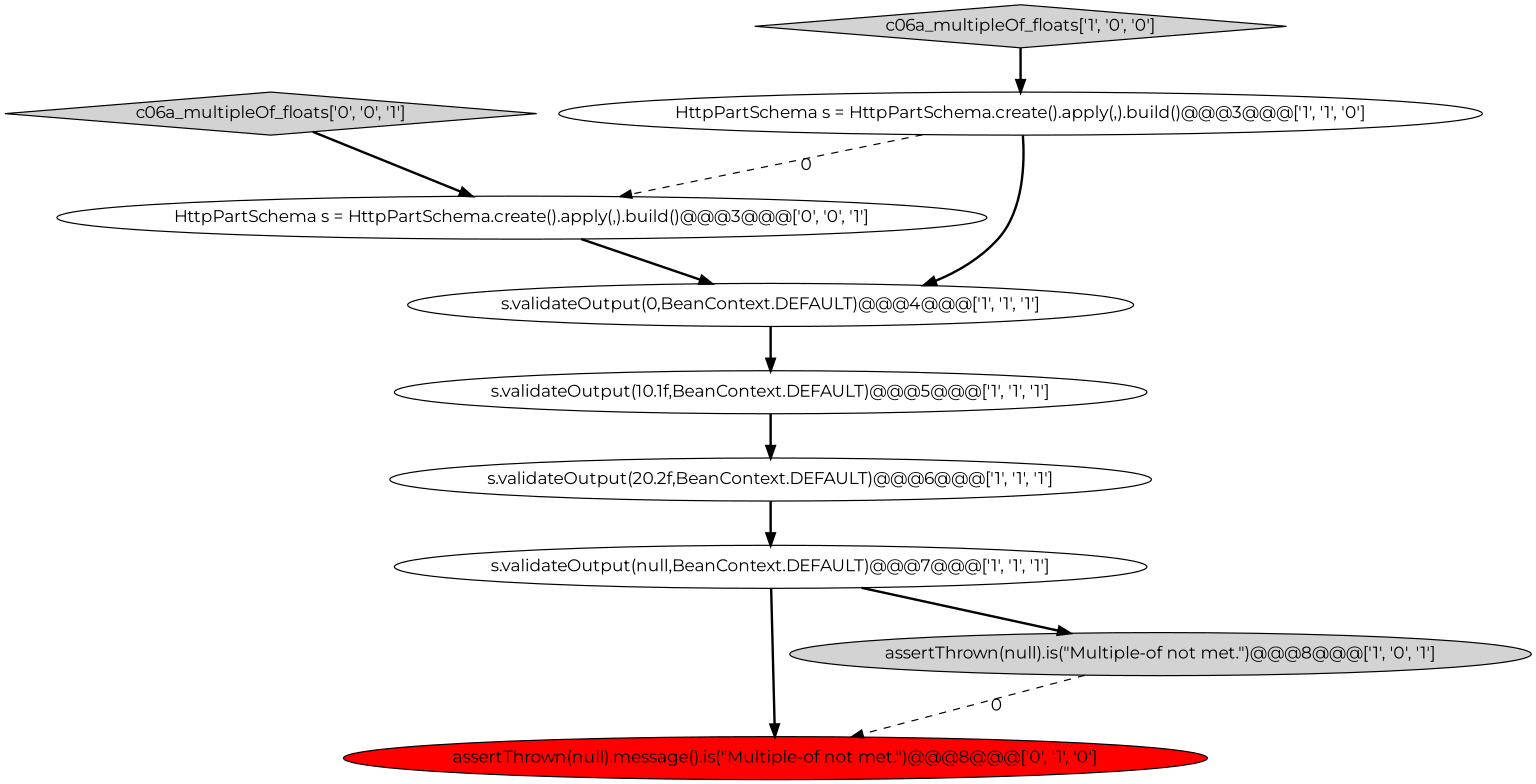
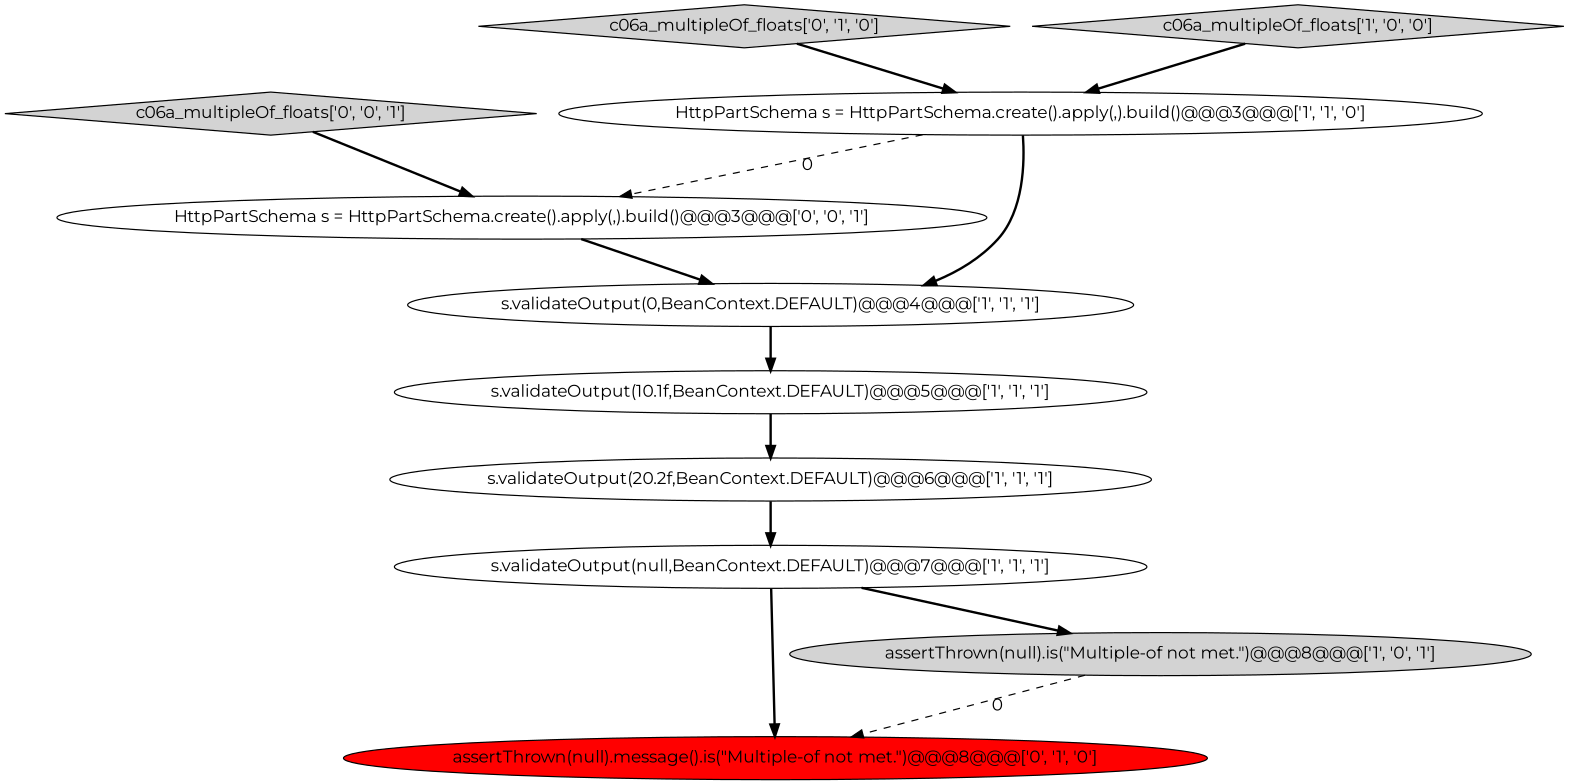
node "c06a_multipleOf_floats['0', '1', '0']": added
